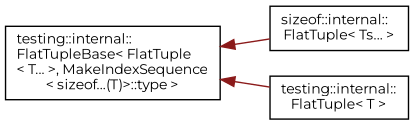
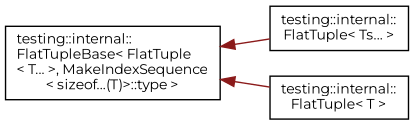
node "sizeof::internal:: FlatTuple< Ts... >": label "sizeof::internal:: FlatTuple< Ts... >" -> "testing::internal:: FlatTuple< Ts... >"
